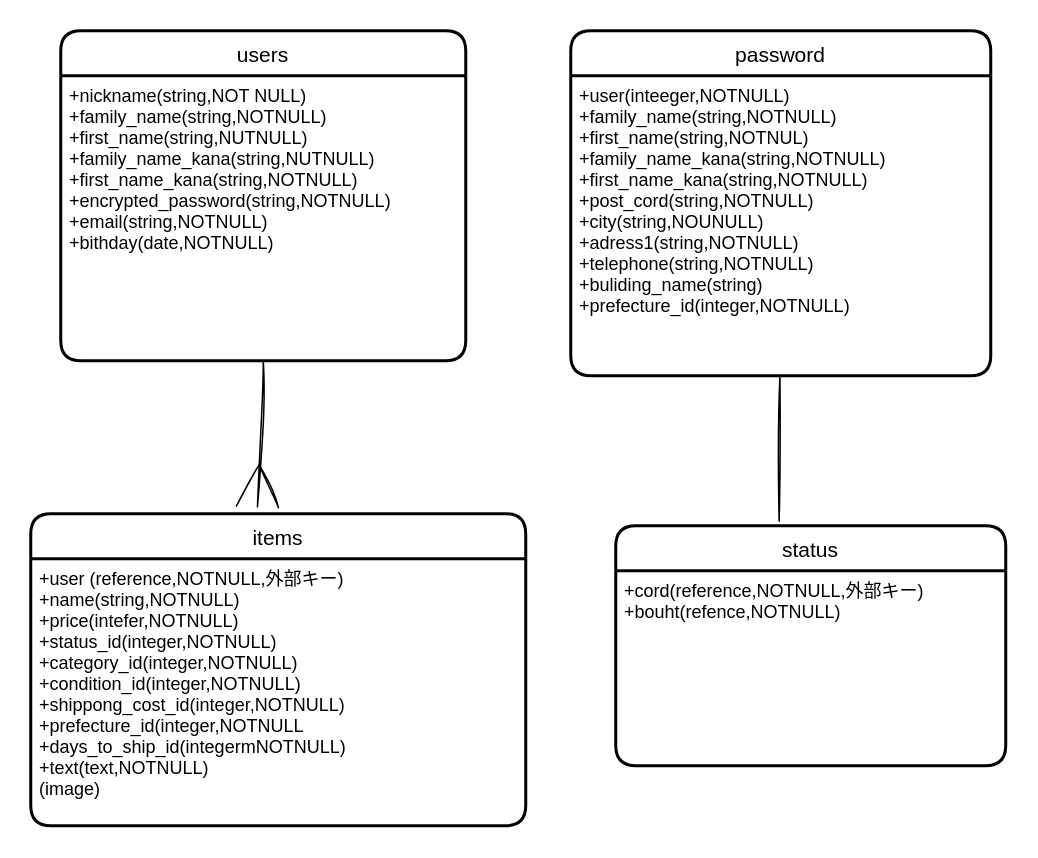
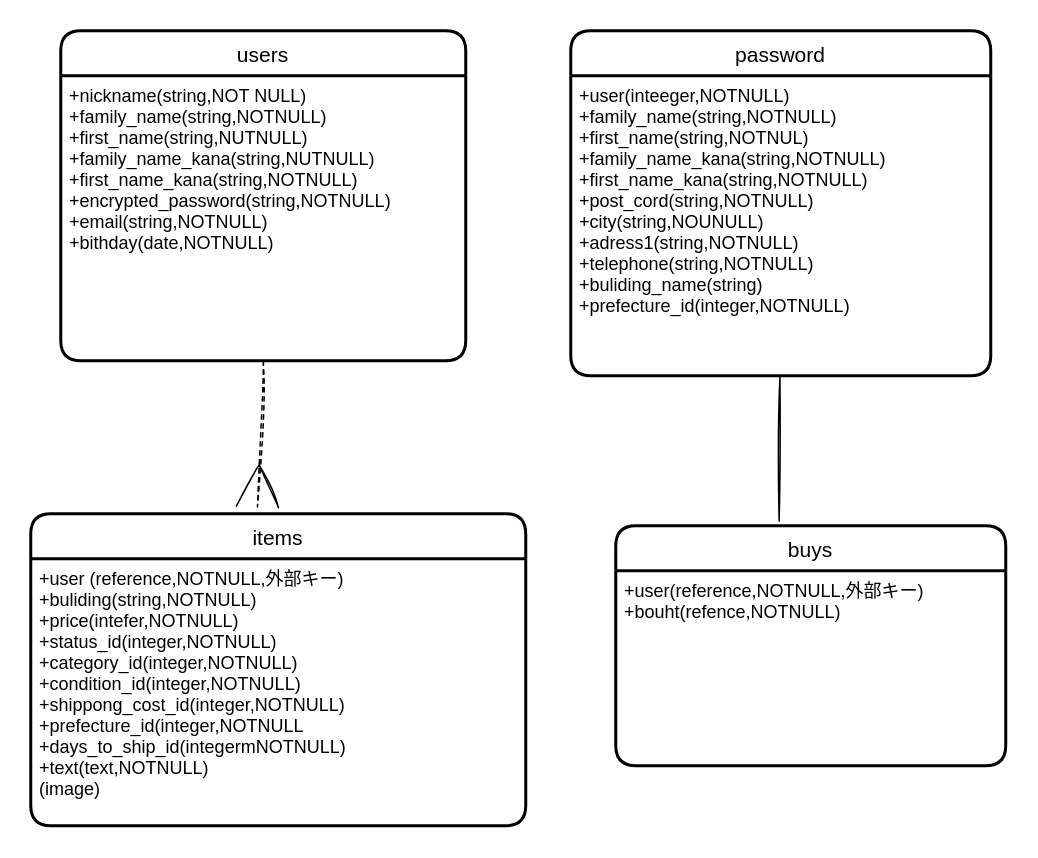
edge "+nickname(string,NOT NULL) +family_name(string,NOTNULL) +first_name(string,NUTNULL) +family_name_kana(string,NUTNULL) +first_name_kana(string,NOTNULL) +encrypted_password(string,NOTNULL) +email(string,NOTNULL) +bithday(date,NOTNULL)" -> "items": style solid -> dashed
node "status": label "status" -> "buys"
node "+user (reference,NOTNULL,外部キー) +name(string,NOTNULL) +price(intefer,NOTNULL) +status_id(integer,NOTNULL) +category_id(integer,NOTNULL) +condition_id(integer,NOTNULL) +shippong_cost_id(integer,NOTNULL) +prefecture_id(integer,NOTNULL +days_to_ship_id(integermNOTNULL) +text(text,NOTNULL) (image)": label "+user (reference,NOTNULL,外部キー) +name(string,NOTNULL) +price(intefer,NOTNULL) +status_id(integer,NOTNULL) +category_id(integer,NOTNULL) +condition_id(integer,NOTNULL) +shippong_cost_id(integer,NOTNULL) +prefecture_id(integer,NOTNULL +days_to_ship_id(integermNOTNULL) +text(text,NOTNULL) (image)" -> "+user (reference,NOTNULL,外部キー) +buliding(string,NOTNULL) +price(intefer,NOTNULL) +status_id(integer,NOTNULL) +category_id(integer,NOTNULL) +condition_id(integer,NOTNULL) +shippong_cost_id(integer,NOTNULL) +prefecture_id(integer,NOTNULL +days_to_ship_id(integermNOTNULL) +text(text,NOTNULL) (image)"
node "+cord(reference,NOTNULL,外部キー) +bouht(refence,NOTNULL)": label "+cord(reference,NOTNULL,外部キー) +bouht(refence,NOTNULL)" -> "+user(reference,NOTNULL,外部キー) +bouht(refence,NOTNULL)"
